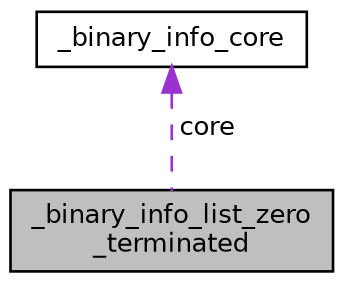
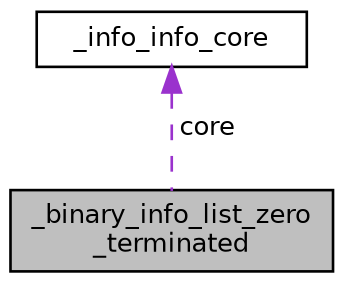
node "_binary_info_core": label "_binary_info_core" -> "_info_info_core"
